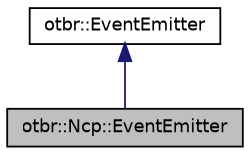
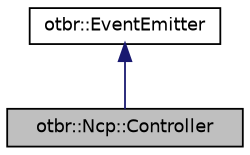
node "otbr::Ncp::EventEmitter": label "otbr::Ncp::EventEmitter" -> "otbr::Ncp::Controller"
